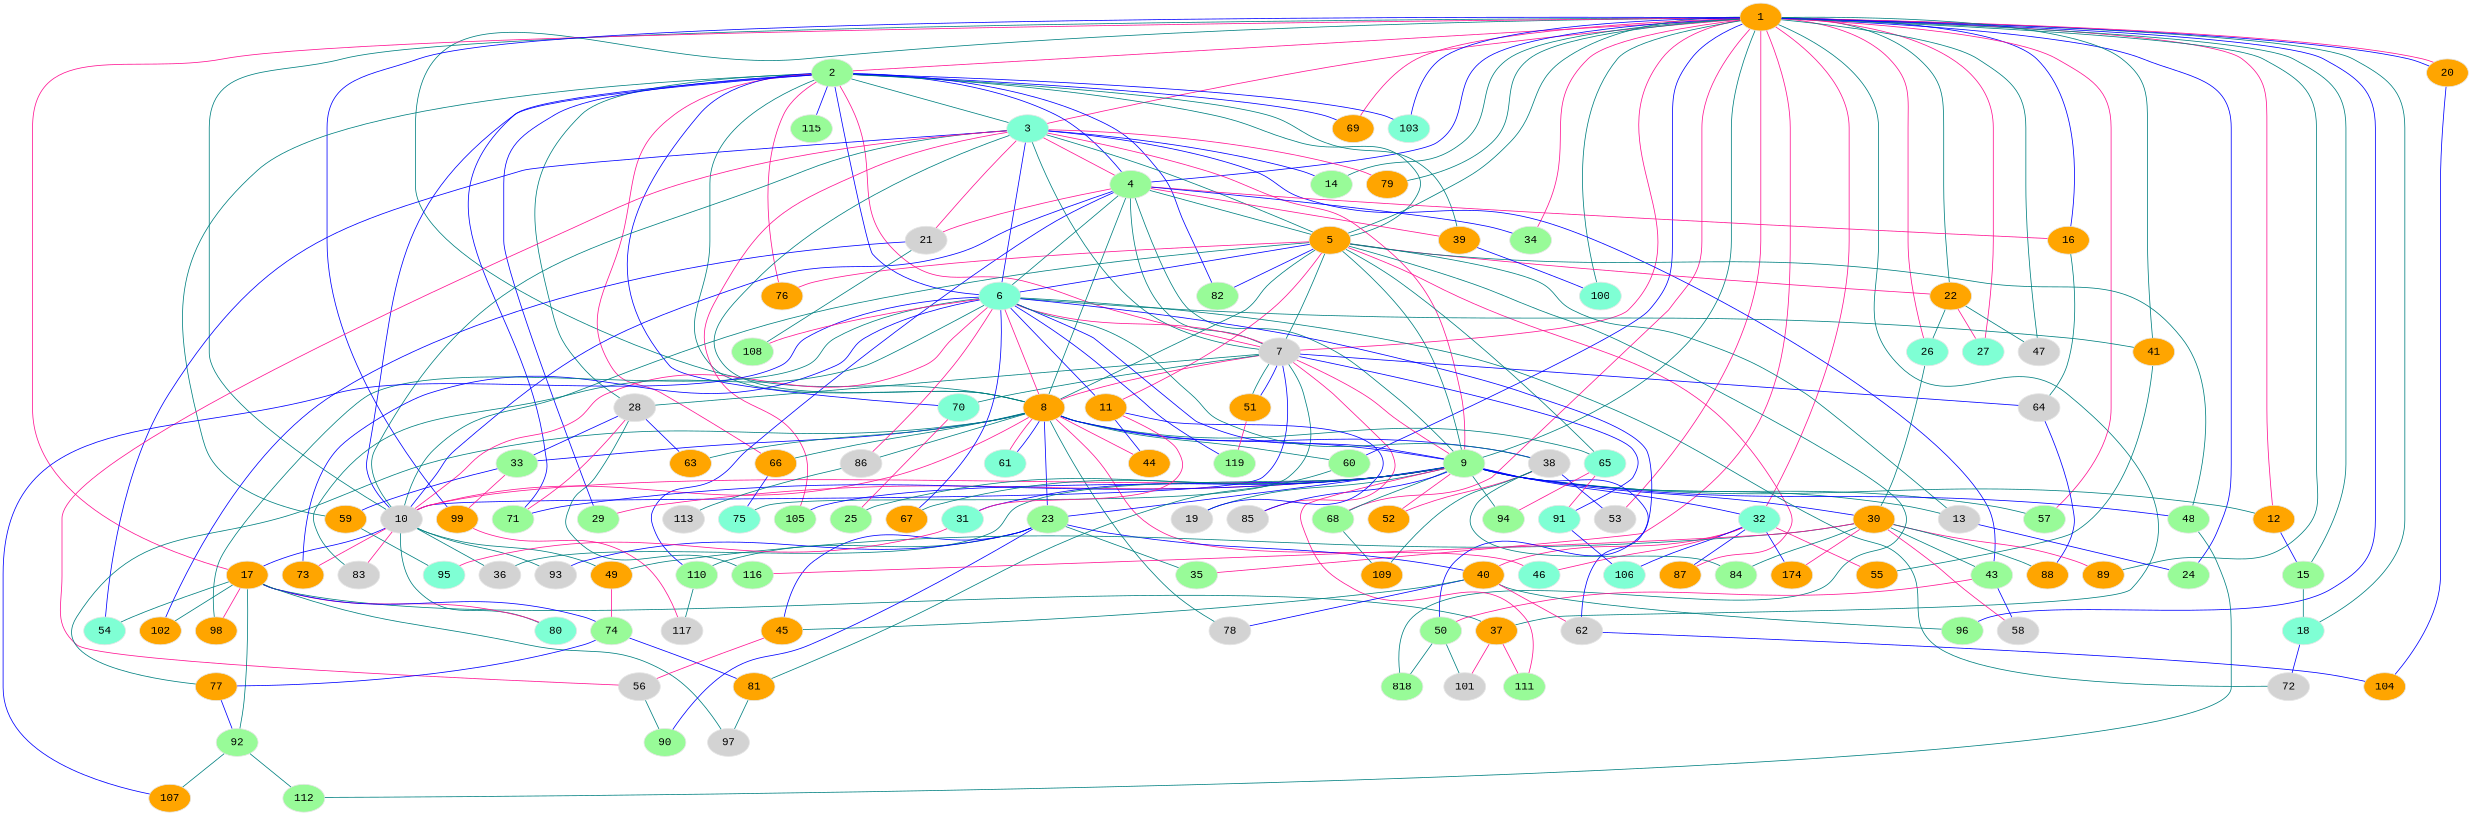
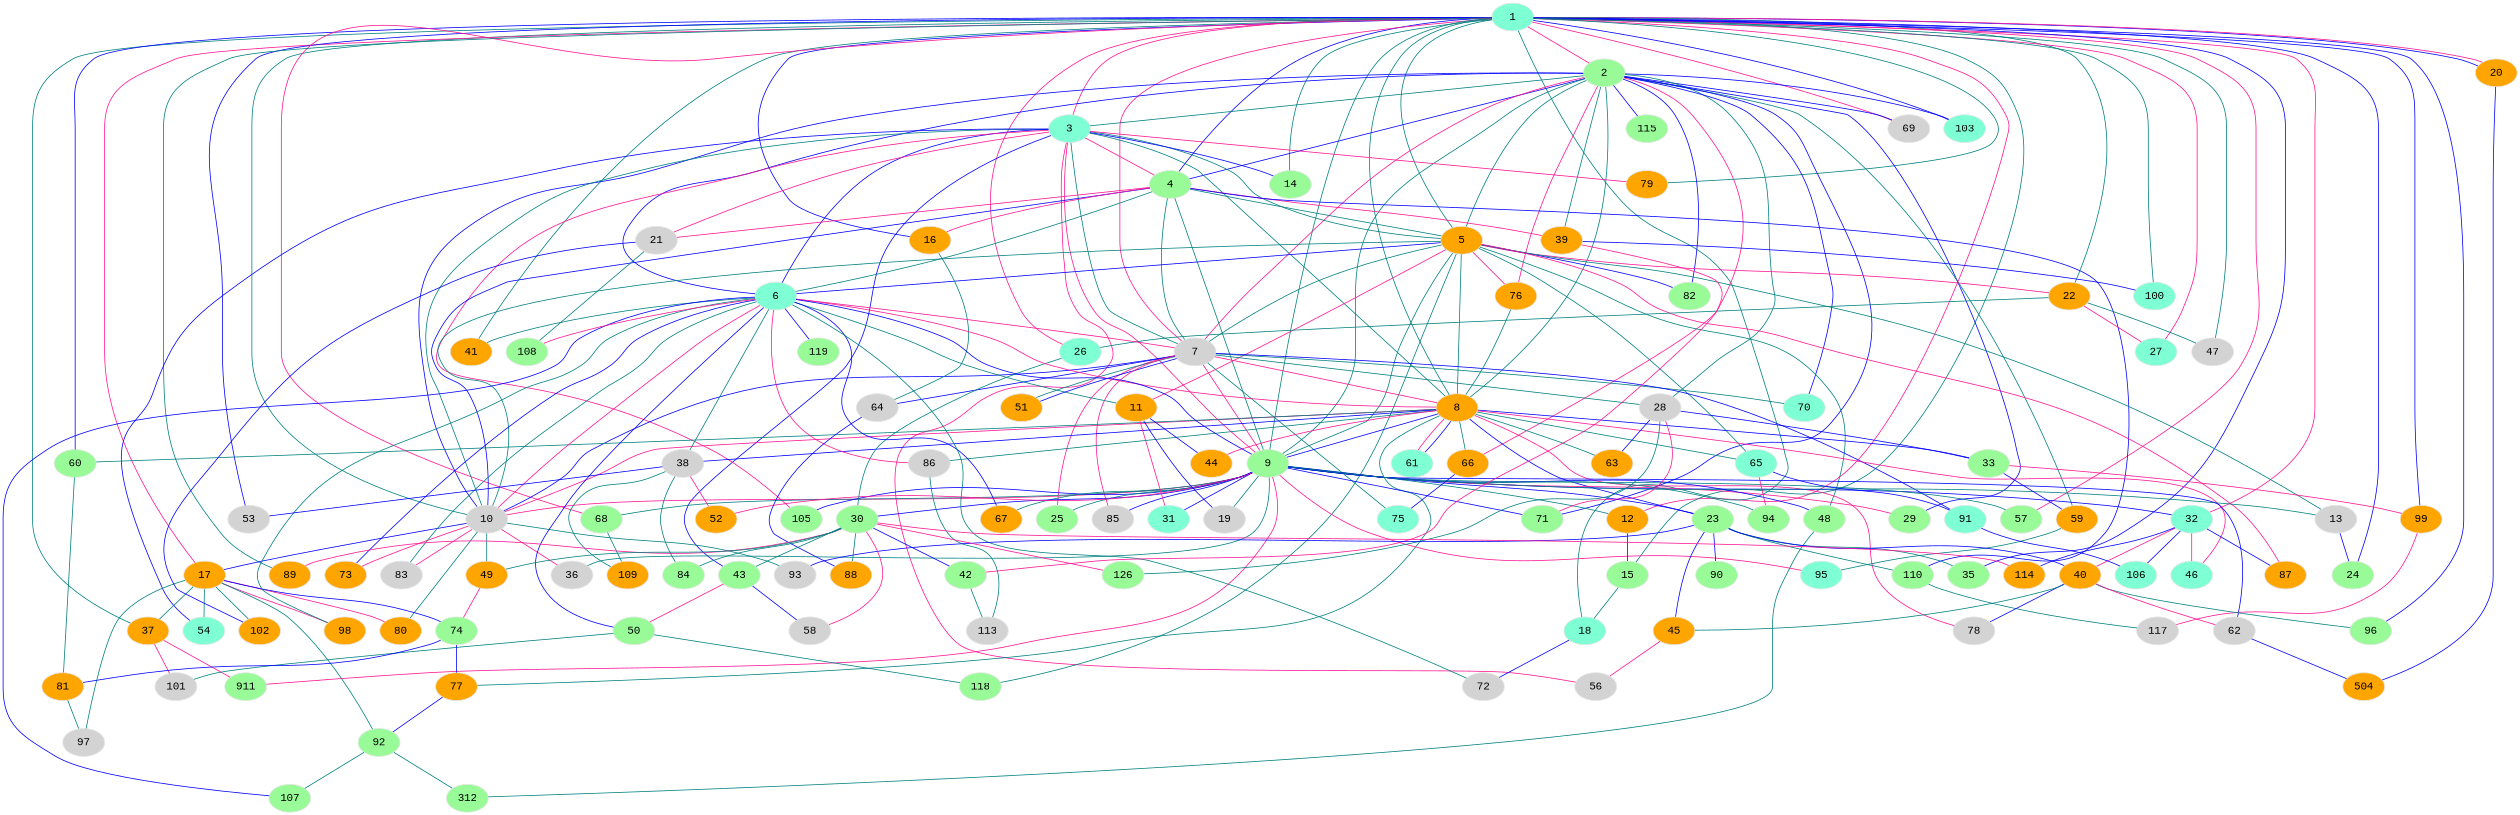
node "1": fillcolor orange -> aquamarine
node "69": fillcolor orange -> lightgrey
edge "2" -- "9": added
node "34": removed
edge "1" -- "53": color deeppink -> blue
edge "4" -- "8": now "76" -- "8"
edge "6" -- "11": color blue -> teal
edge "51" -- "119": removed
edge "70" -- "25": now "7" -- "25"
edge "1" -- "35": color deeppink -> blue
edge "65" -- "91": color deeppink -> blue
node "30": fillcolor orange -> palegreen
edge "8" -- "78": color teal -> deeppink
edge "31" -- "95": now "9" -- "95"
edge "10" -- "36": color teal -> deeppink
node "116": label "116" -> "126"
node "42": added
node "174": label "174" -> "114"
node "55": removed
node "80": fillcolor aquamarine -> orange
node "818": label "818" -> "118"
node "111": label "111" -> "911"
node "104": label "104" -> "504"
edge "56" -- "90": removed
node "107": fillcolor orange -> palegreen
node "112": label "112" -> "312"
